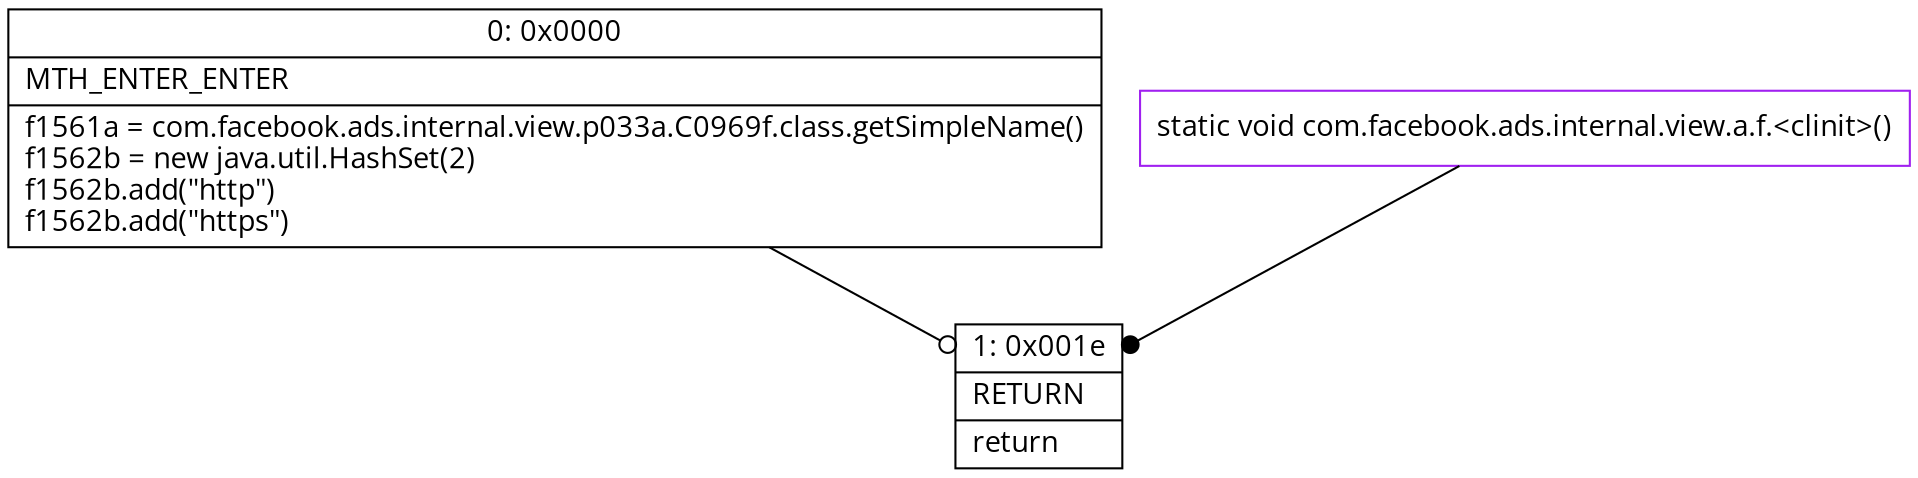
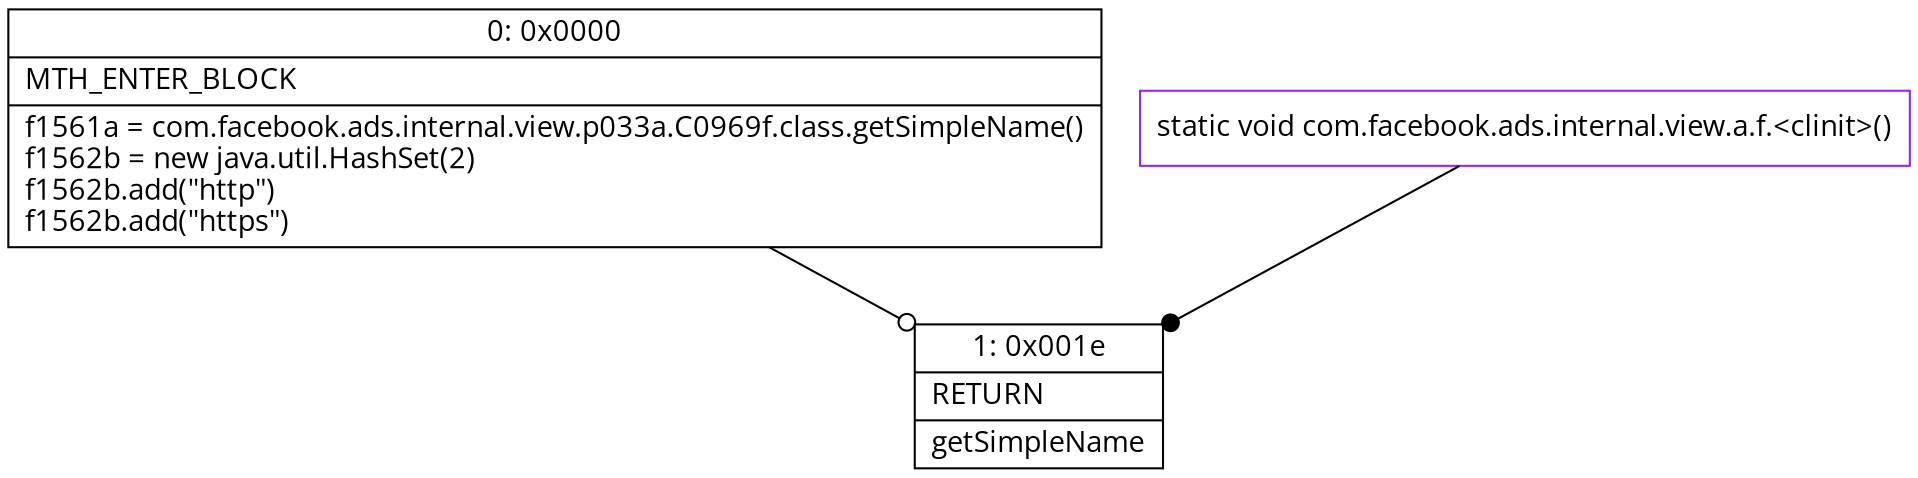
node "0: 0x0000": text "MTH_ENTER_ENTER" -> "MTH_ENTER_BLOCK"
node "1: 0x001e": text "return" -> "getSimpleName"
